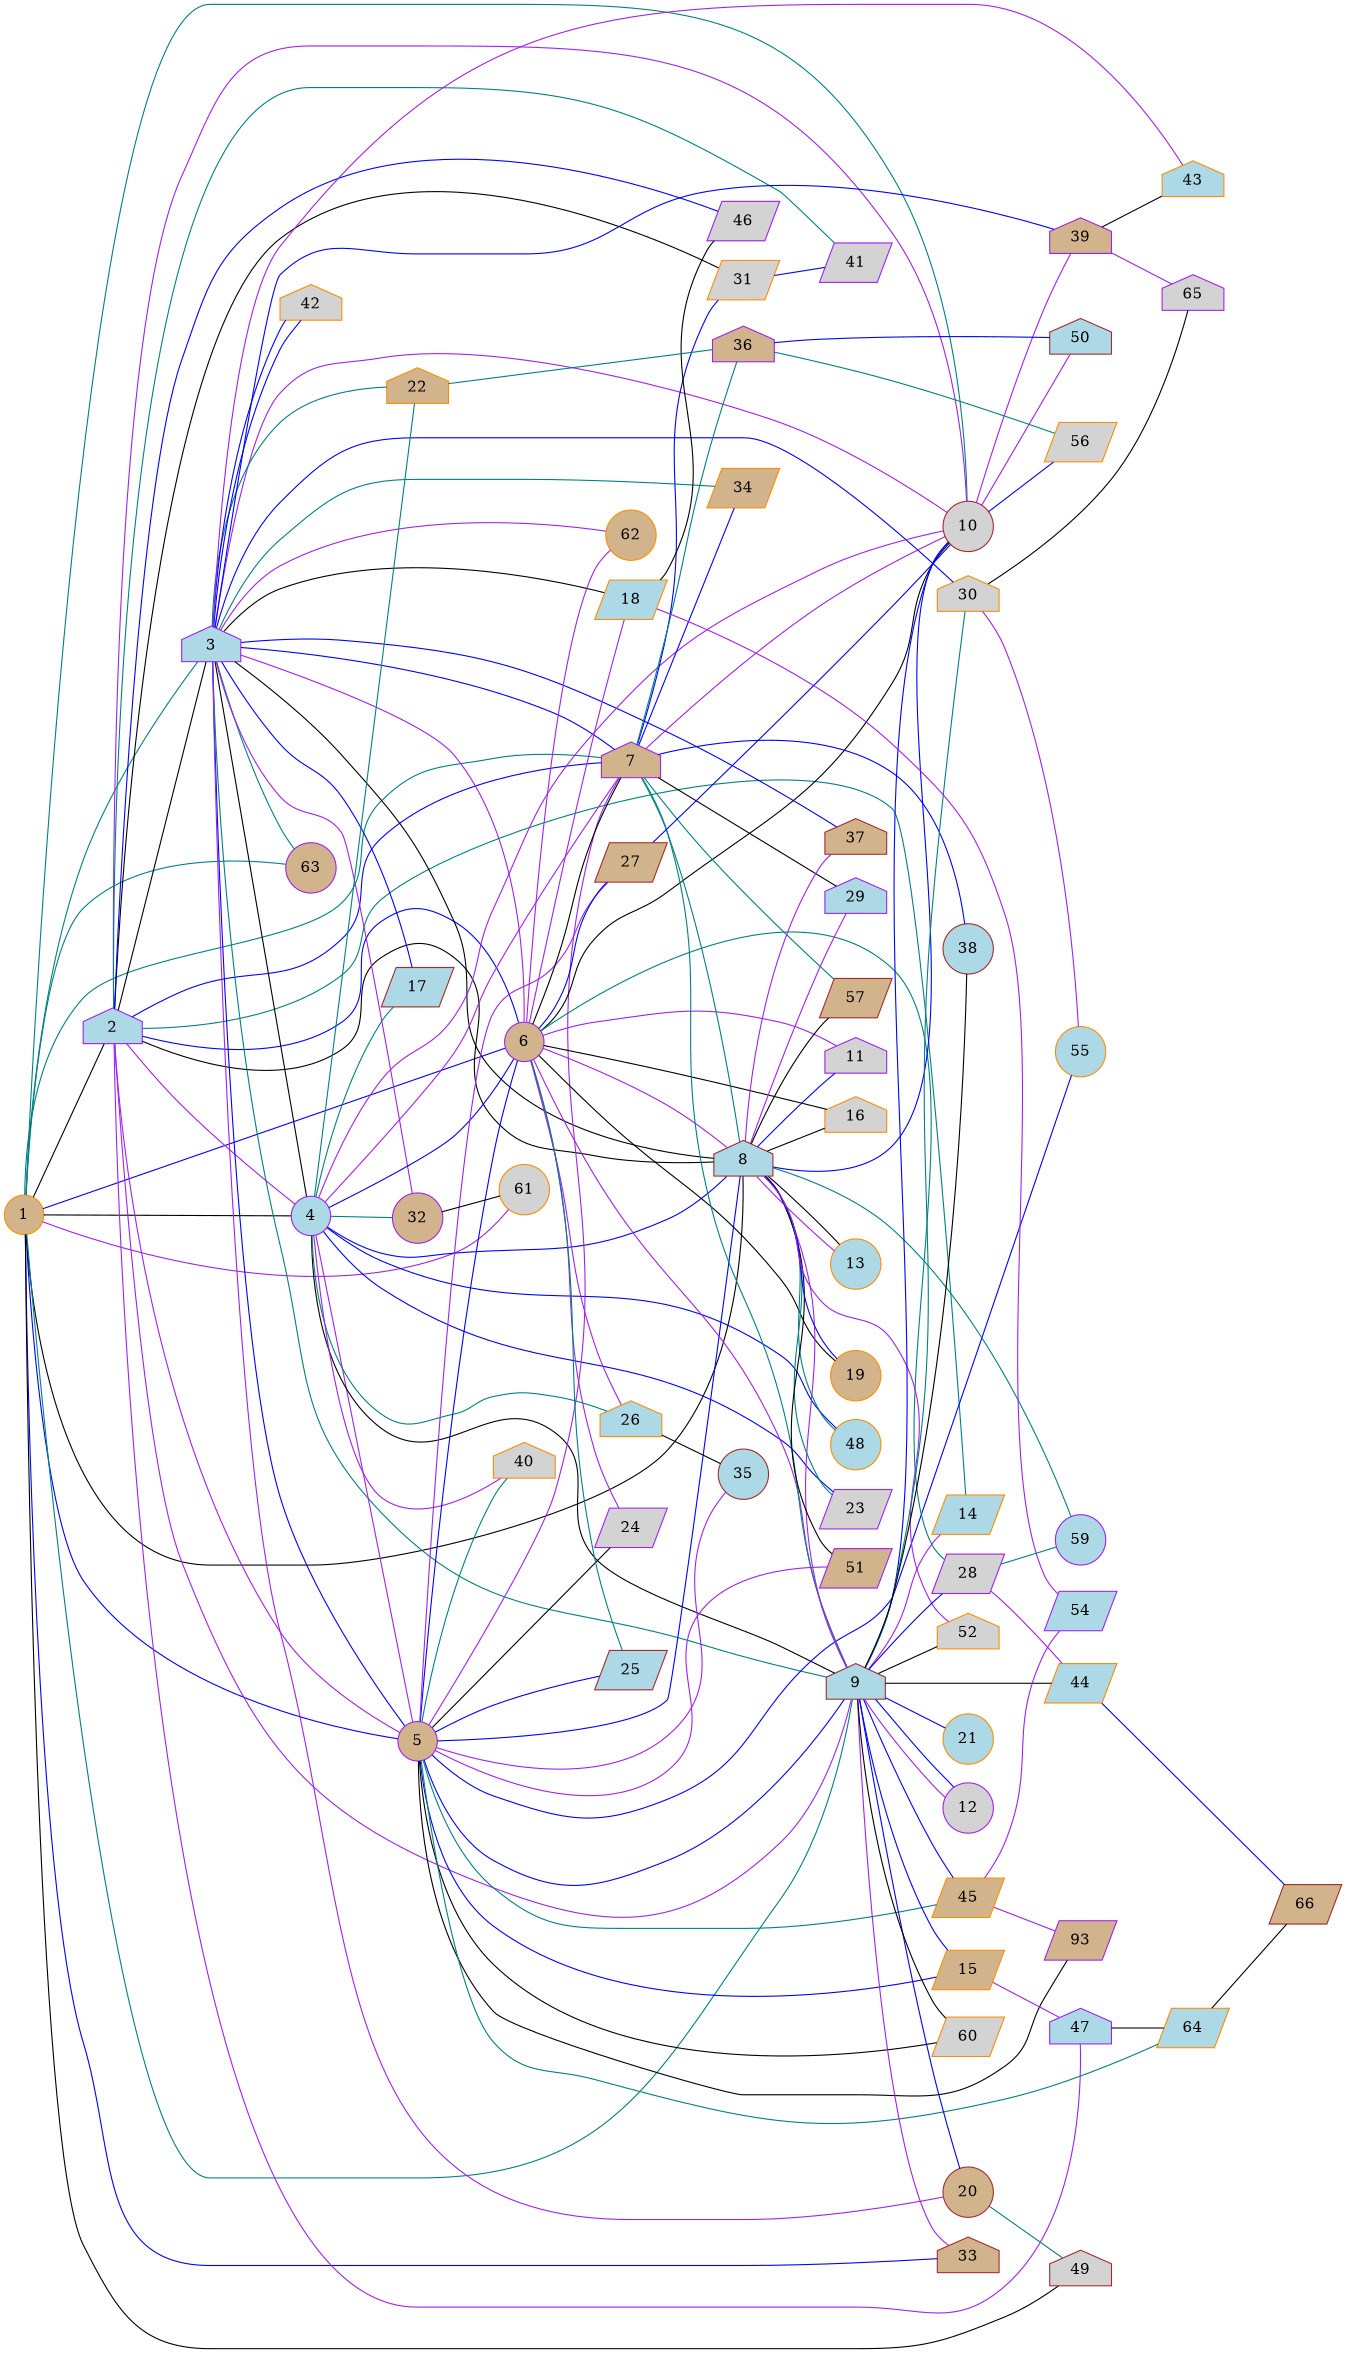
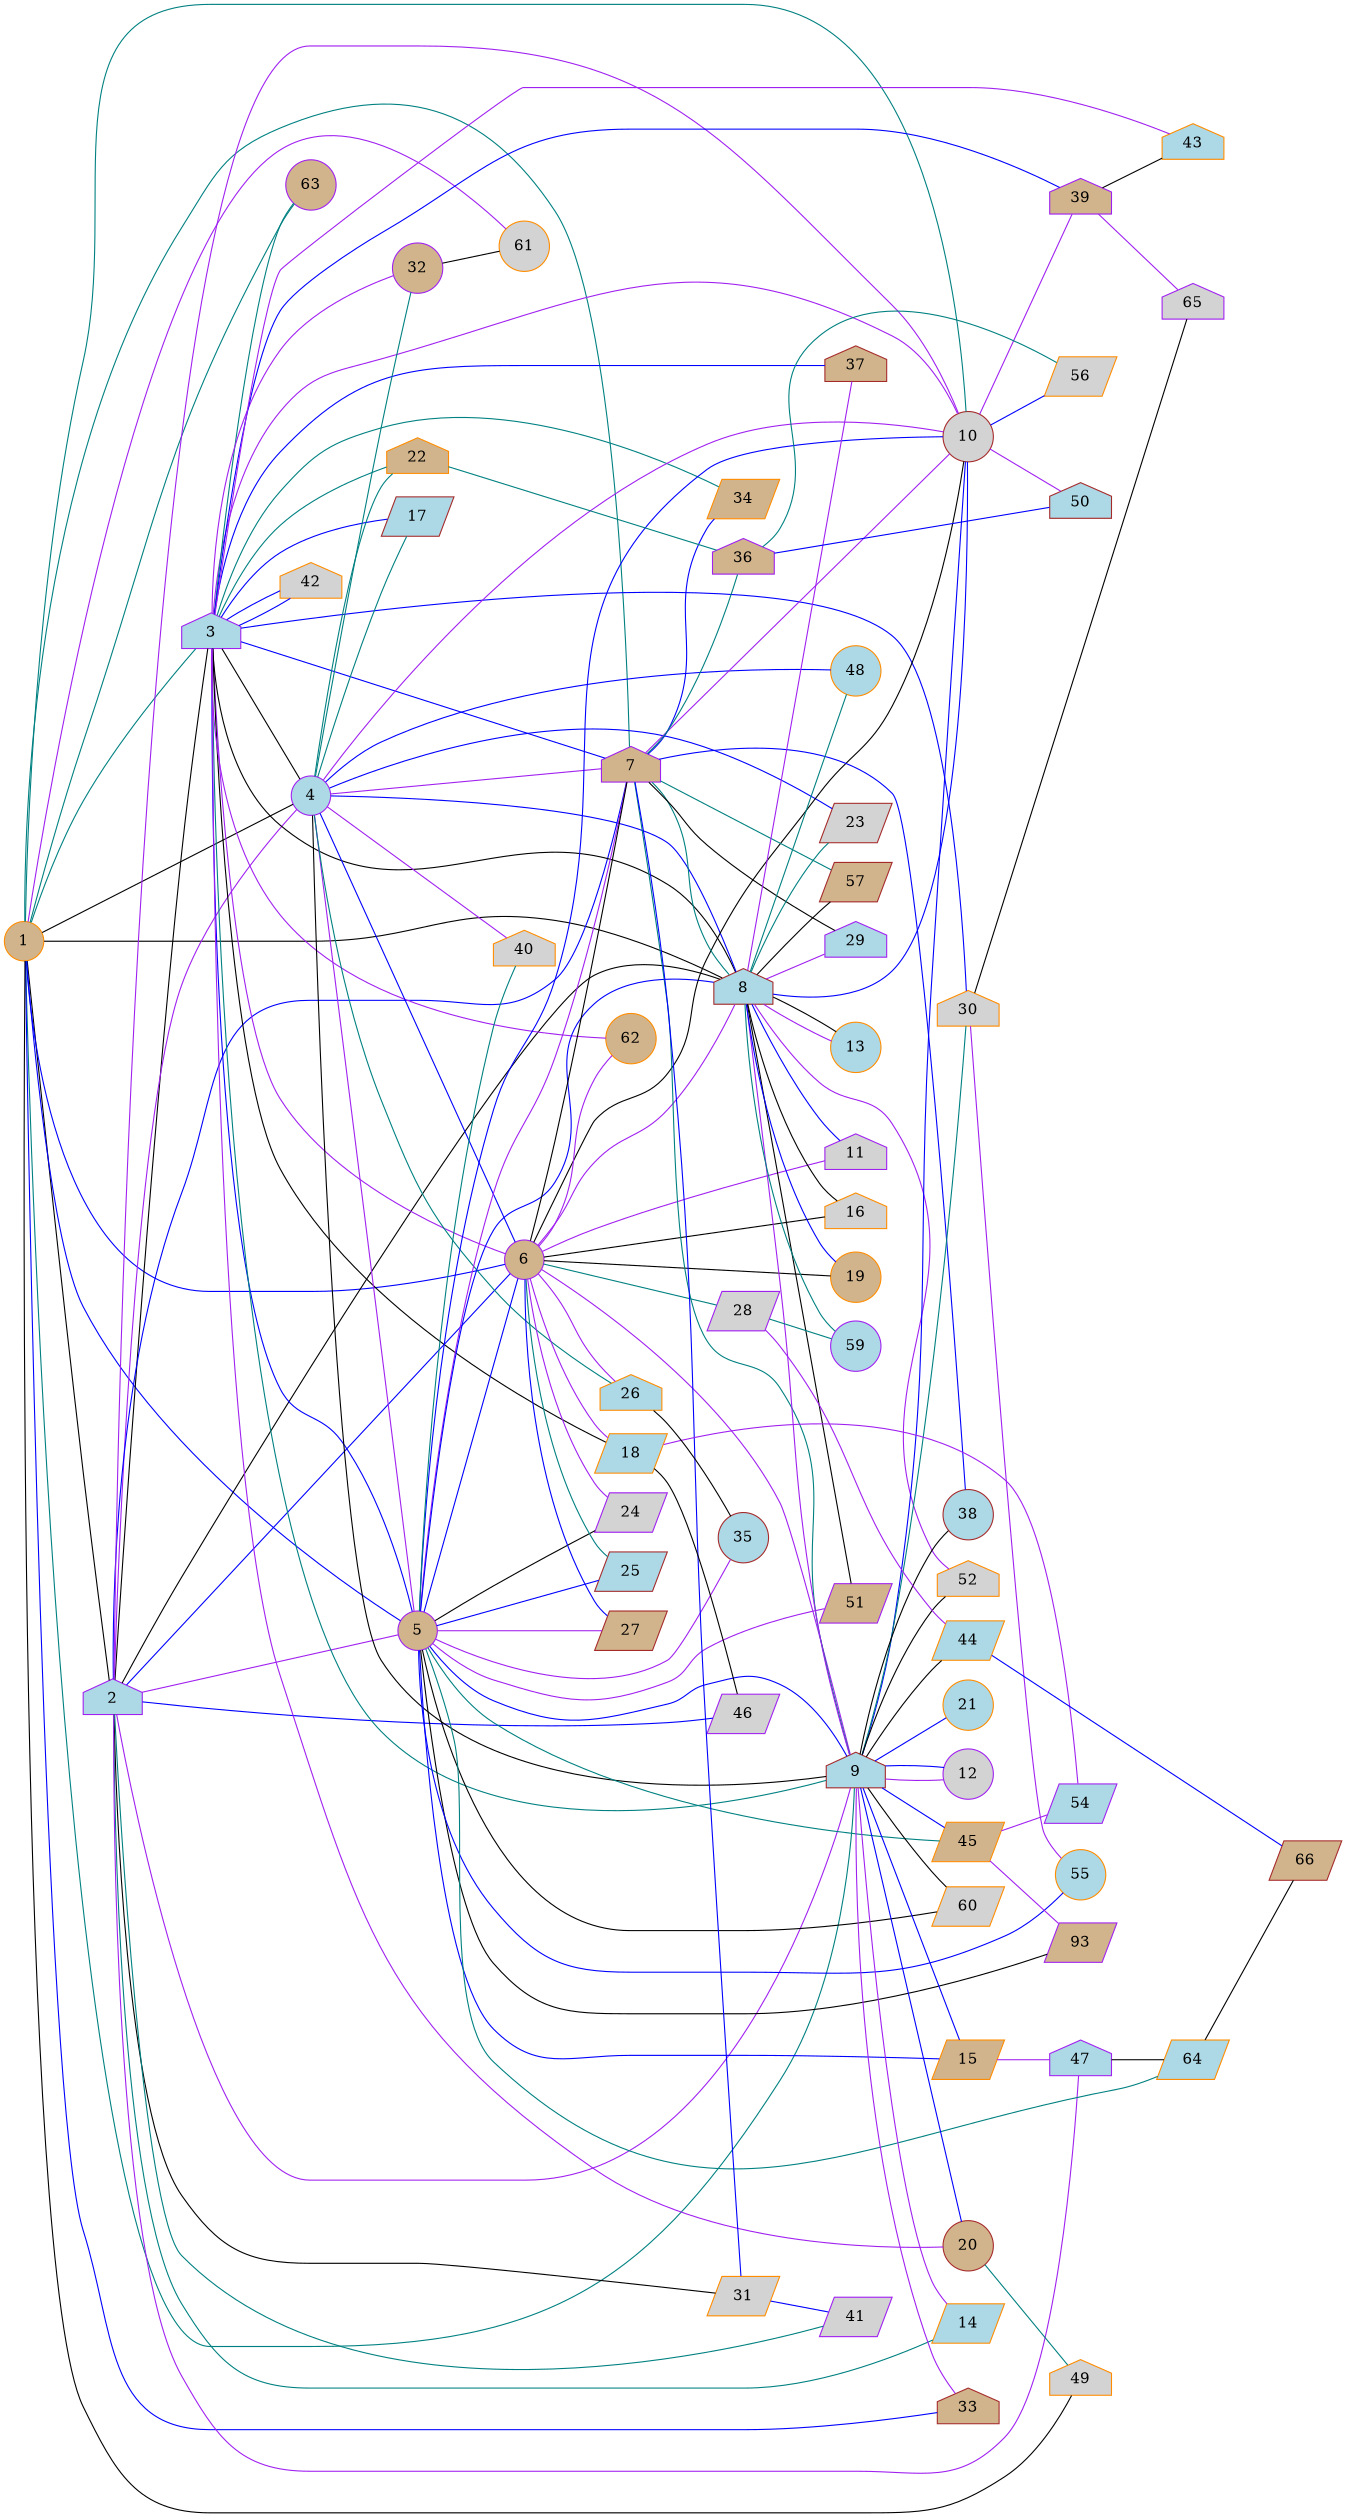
edge "10" -- "27": now "10" -- "5"
node "23": color purple -> brown
edge "28" -- "9": removed
node "49": color brown -> darkorange
